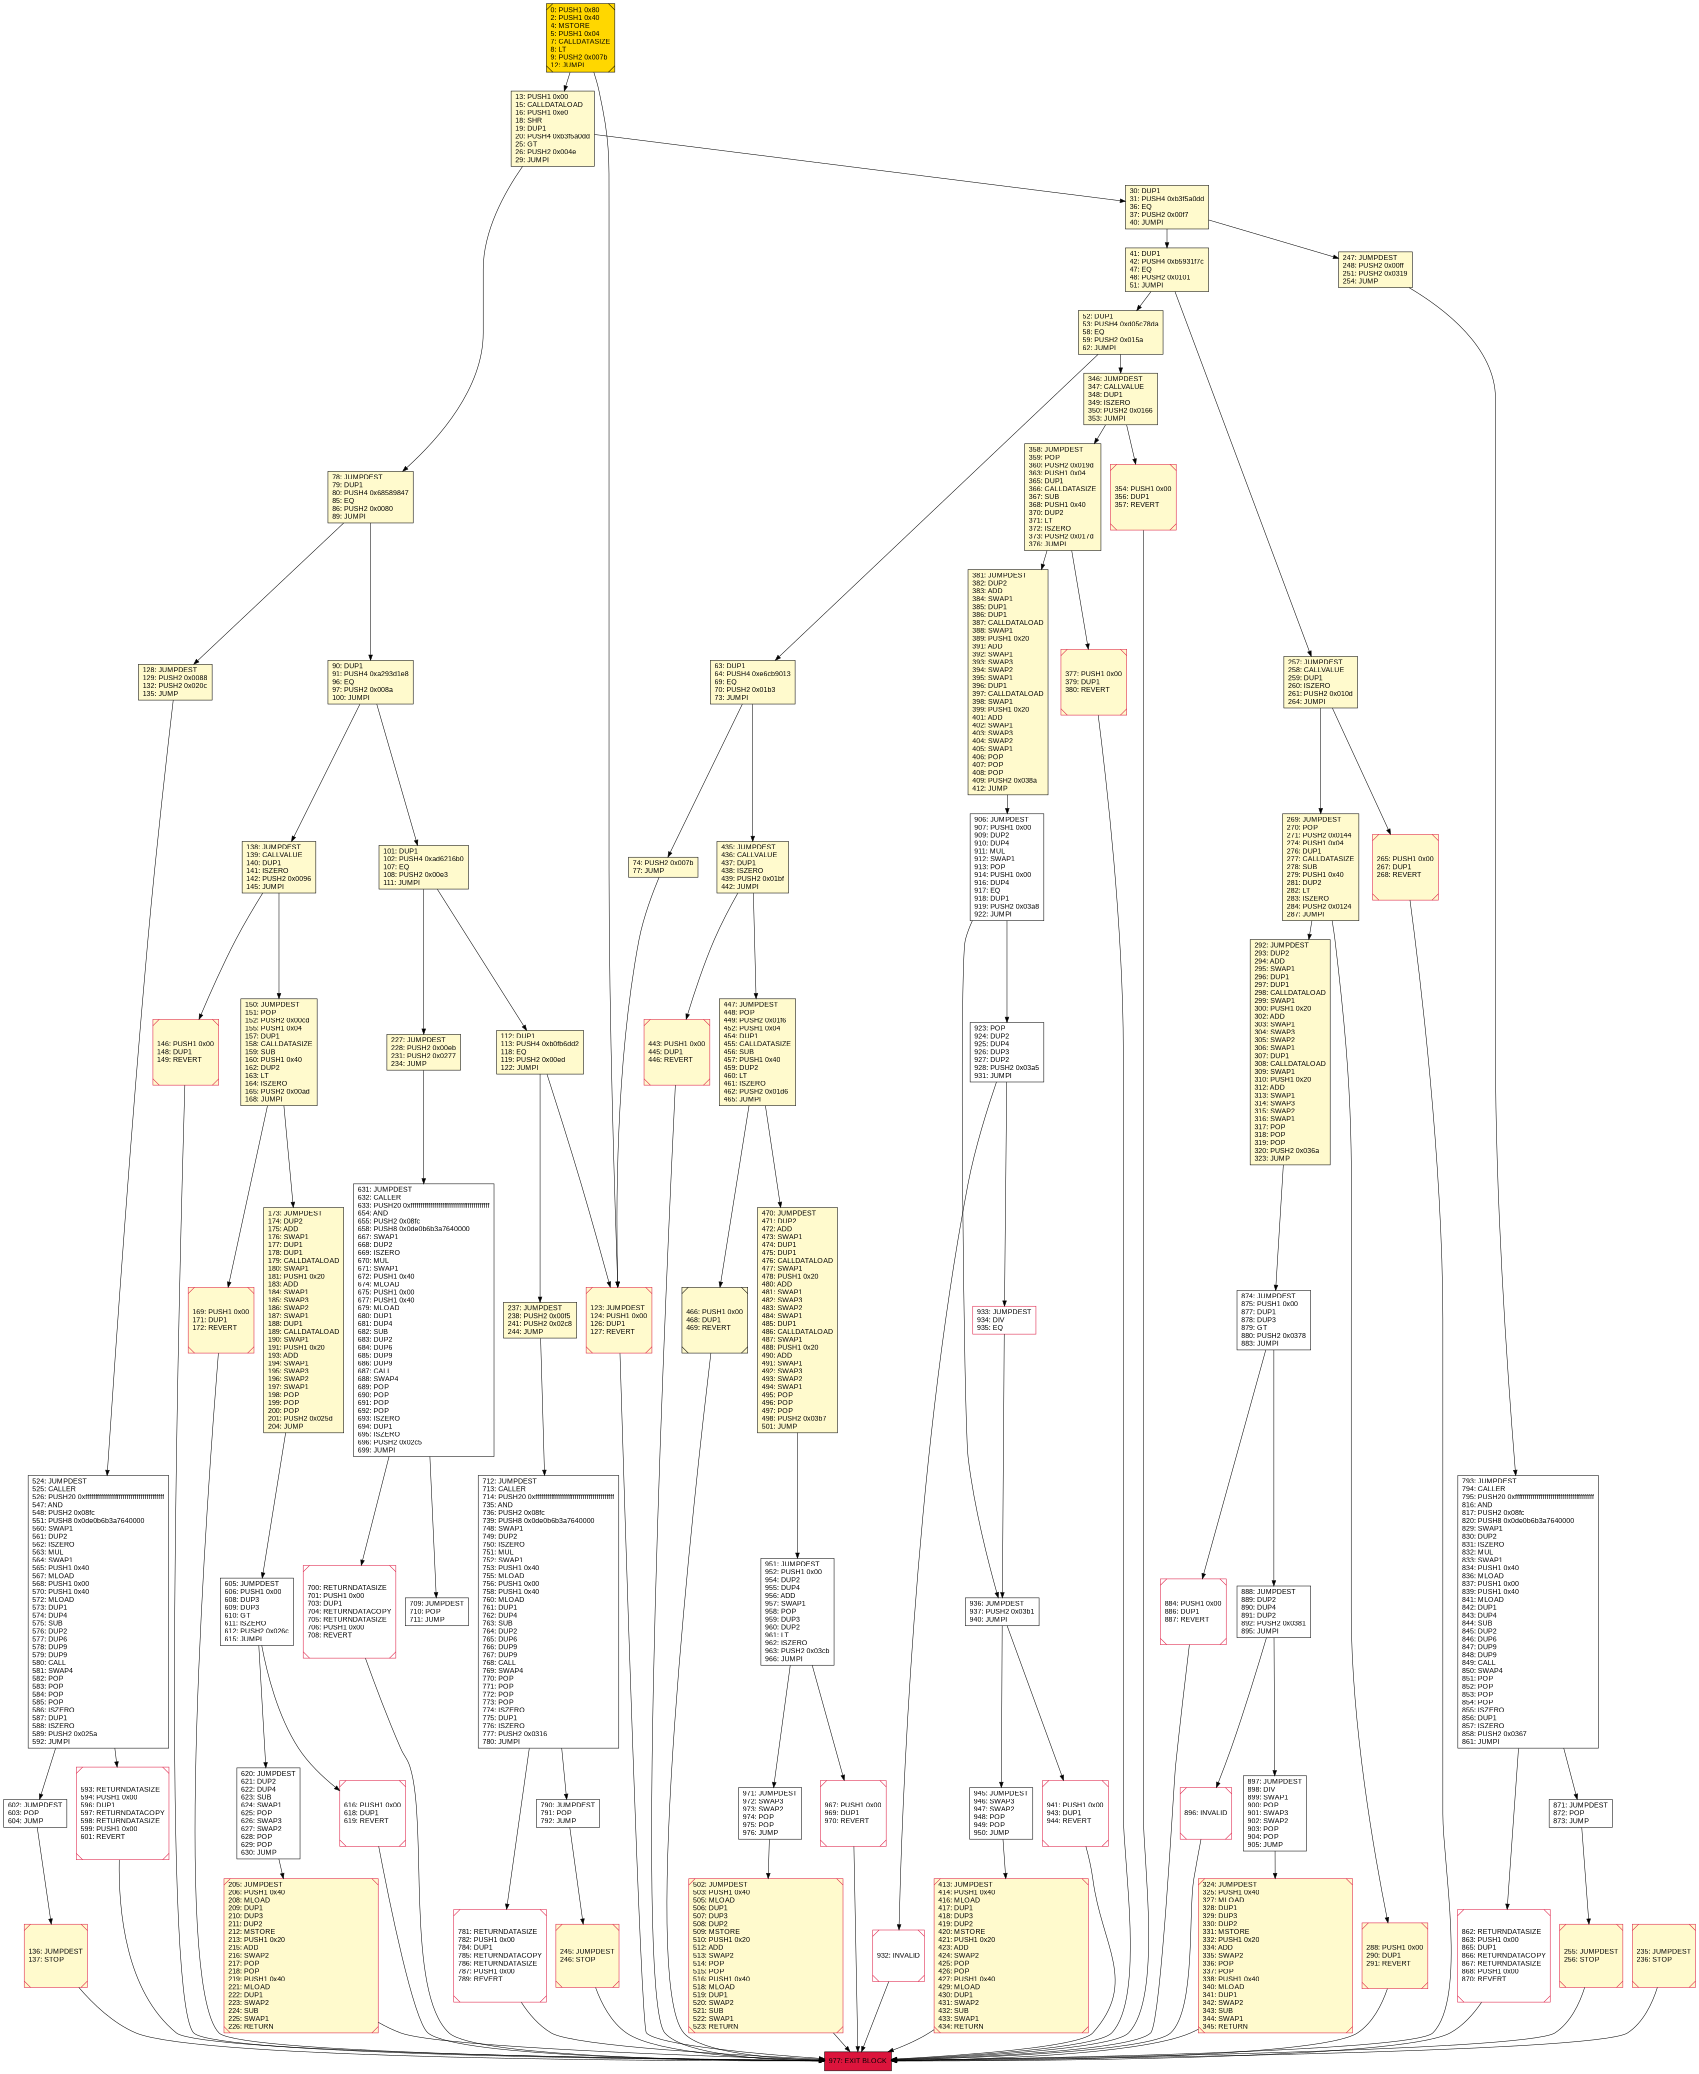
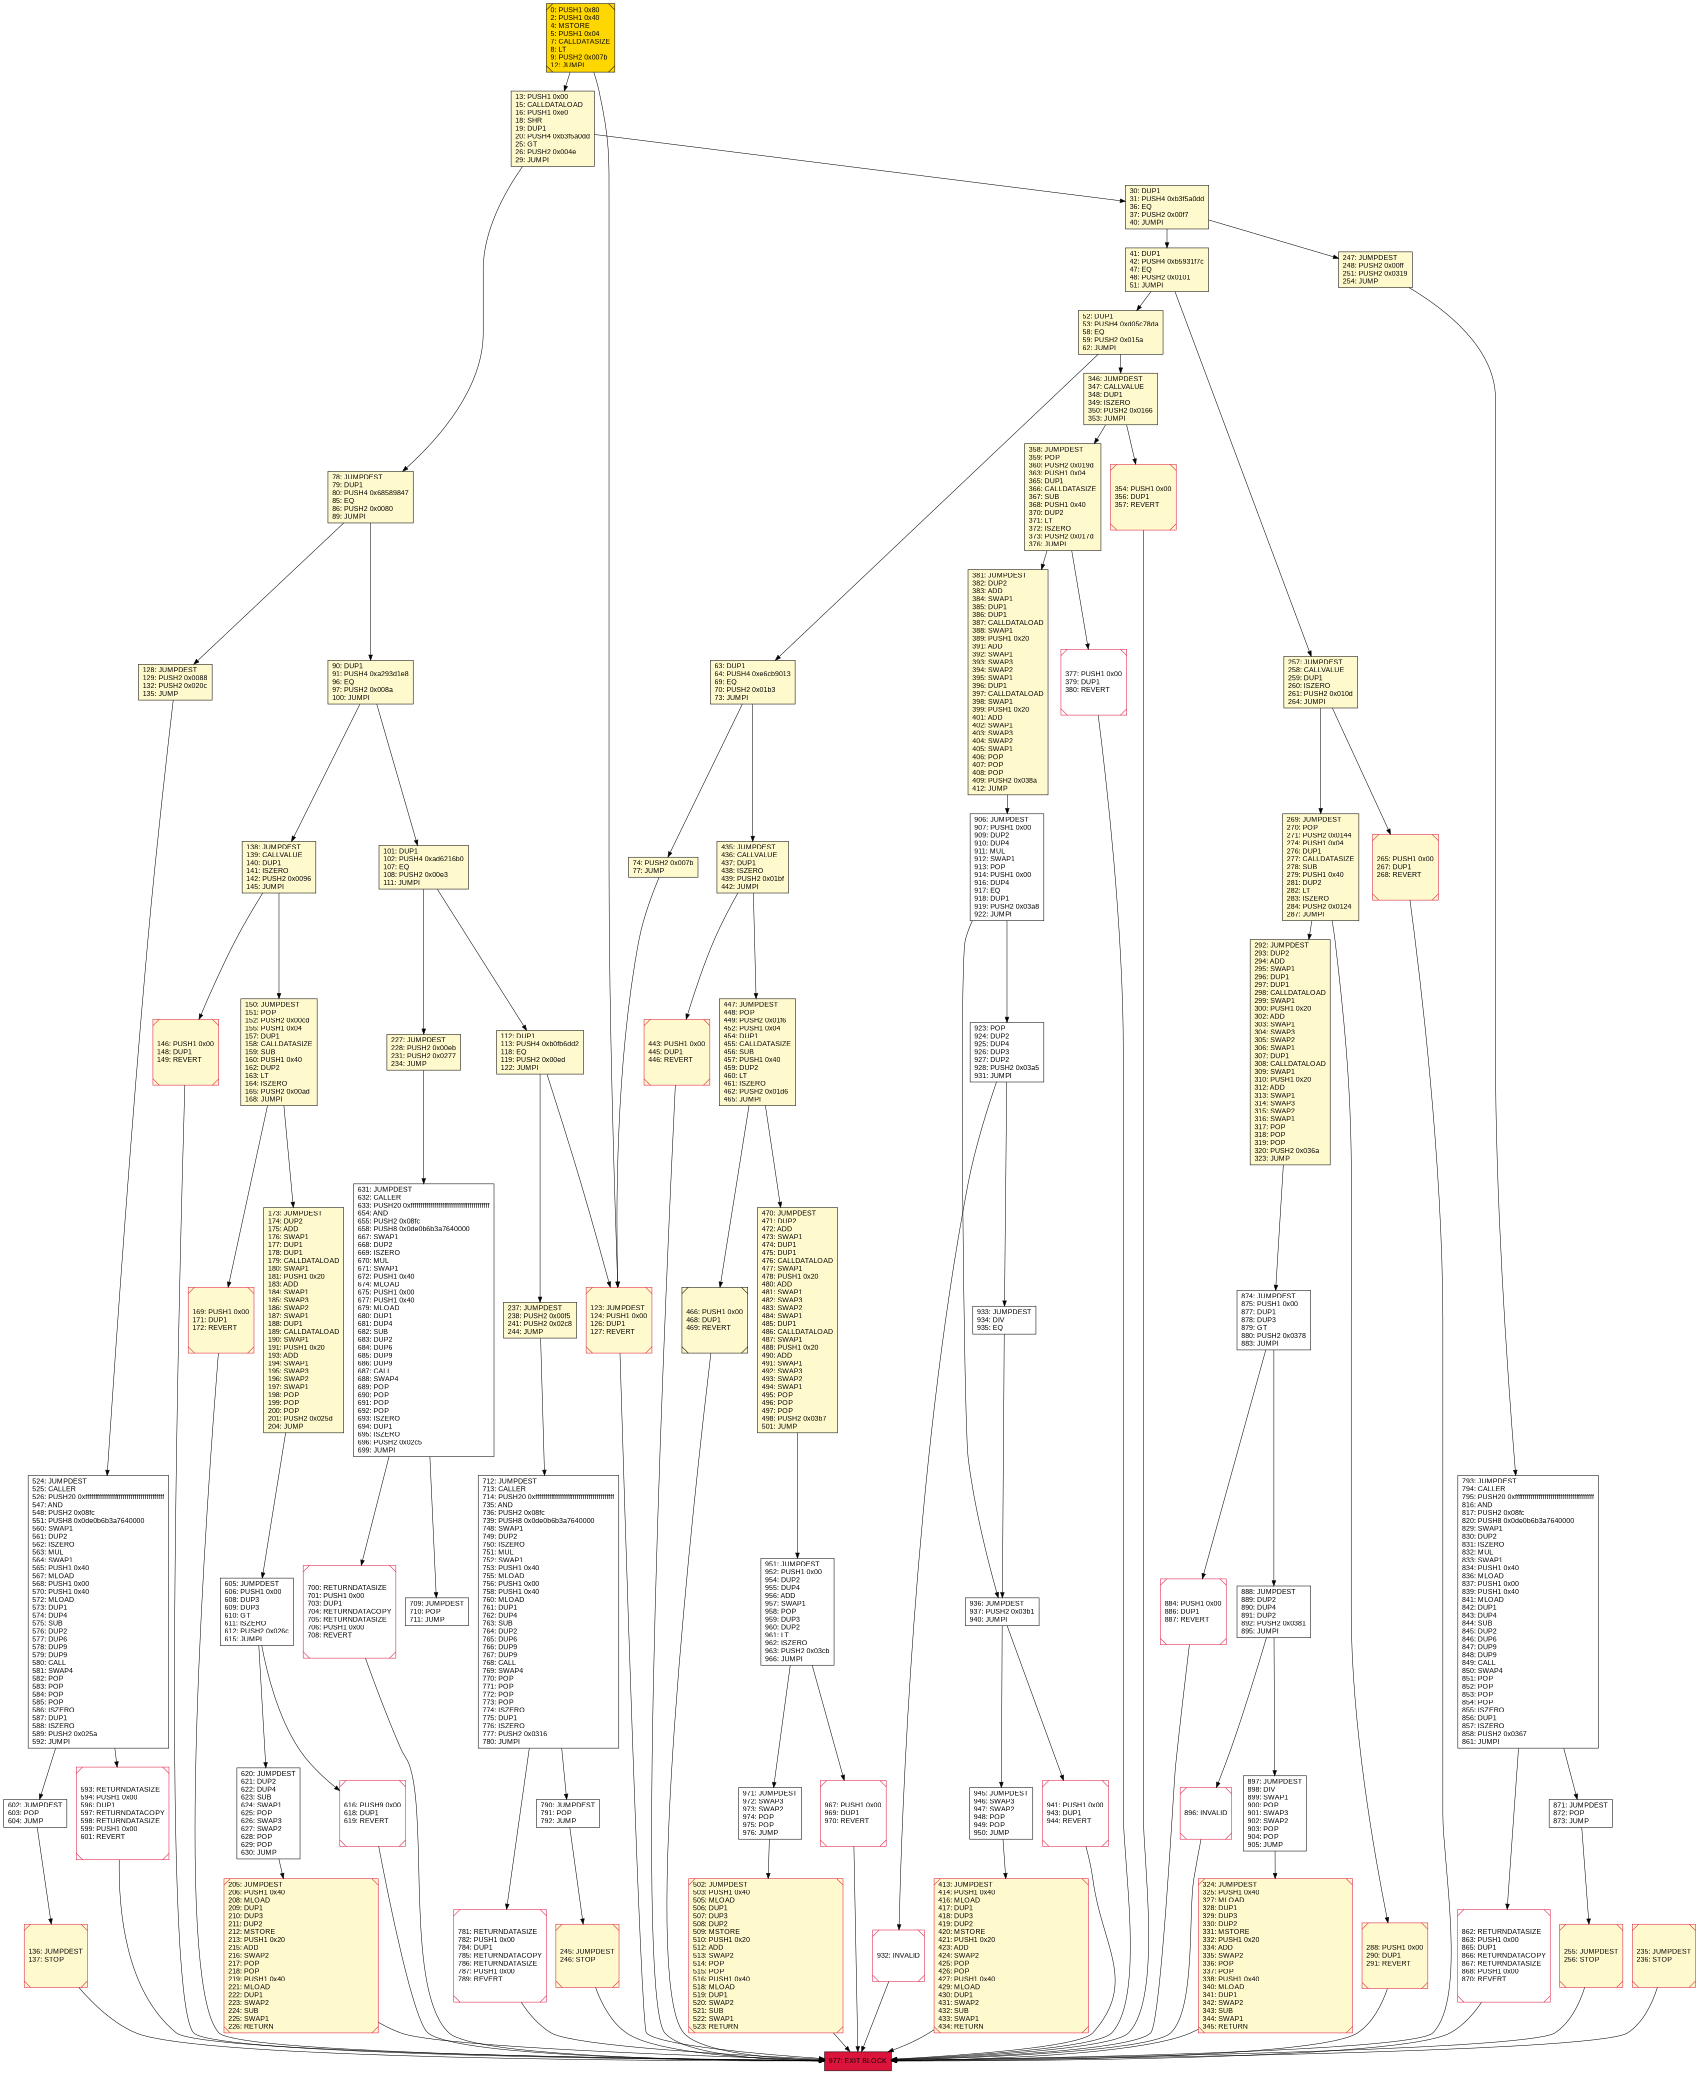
node "377: PUSH1 0x00 379: DUP1 380: REVERT": fillcolor lemonchiffon -> white
node "933: JUMPDEST 934: DIV 935: EQ": color crimson -> black
node "616: PUSH1 0x00 618: DUP1 619: REVERT": label "616: PUSH1 0x00 618: DUP1 619: REVERT" -> "616: PUSH9 0x00 618: DUP1 619: REVERT"
